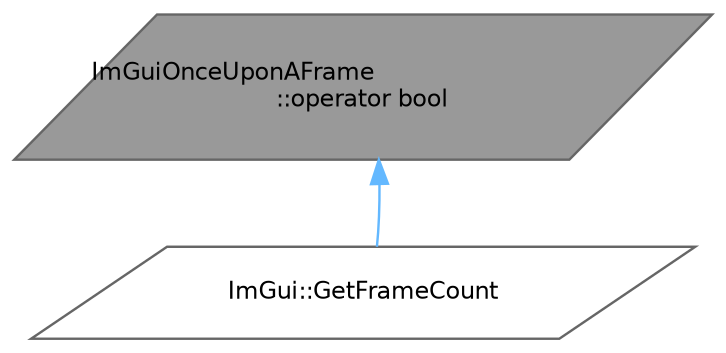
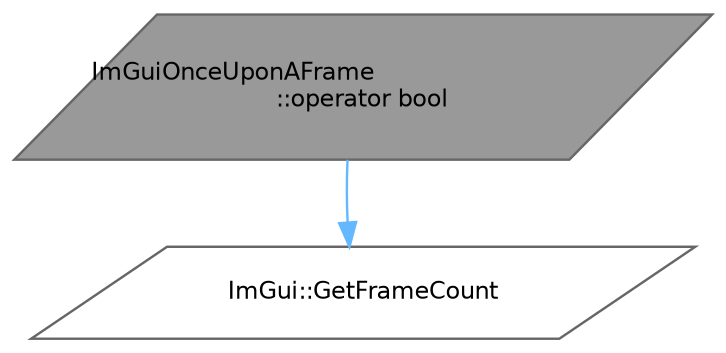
edge "ImGui::GetFrameCount" -> "ImGuiOnceUponAFrame ::operator bool": reversed
